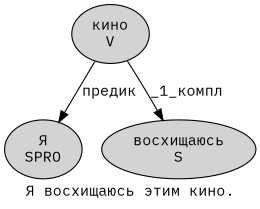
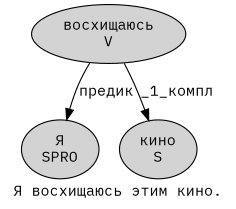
node "кино V": label "кино V" -> "восхищаюсь V"
node "восхищаюсь S": label "восхищаюсь S" -> "кино S"
